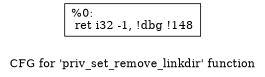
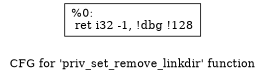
node "%0:": text "ret i32 -1, !dbg !148" -> "ret i32 -1, !dbg !128"
